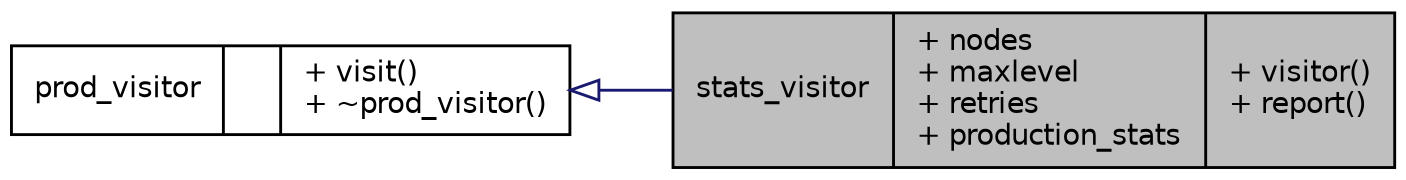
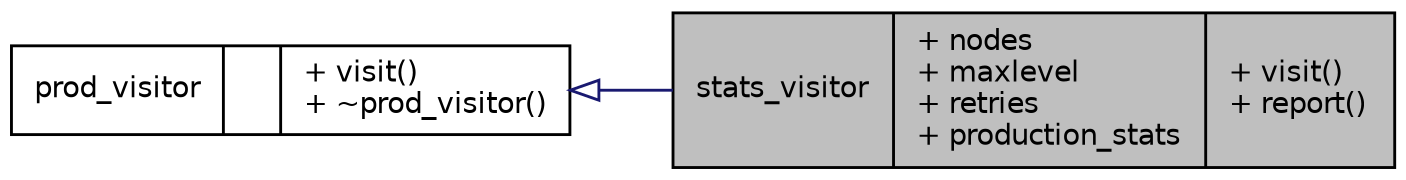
node "stats_visitor": text "+ visitor()" -> "+ visit()"
